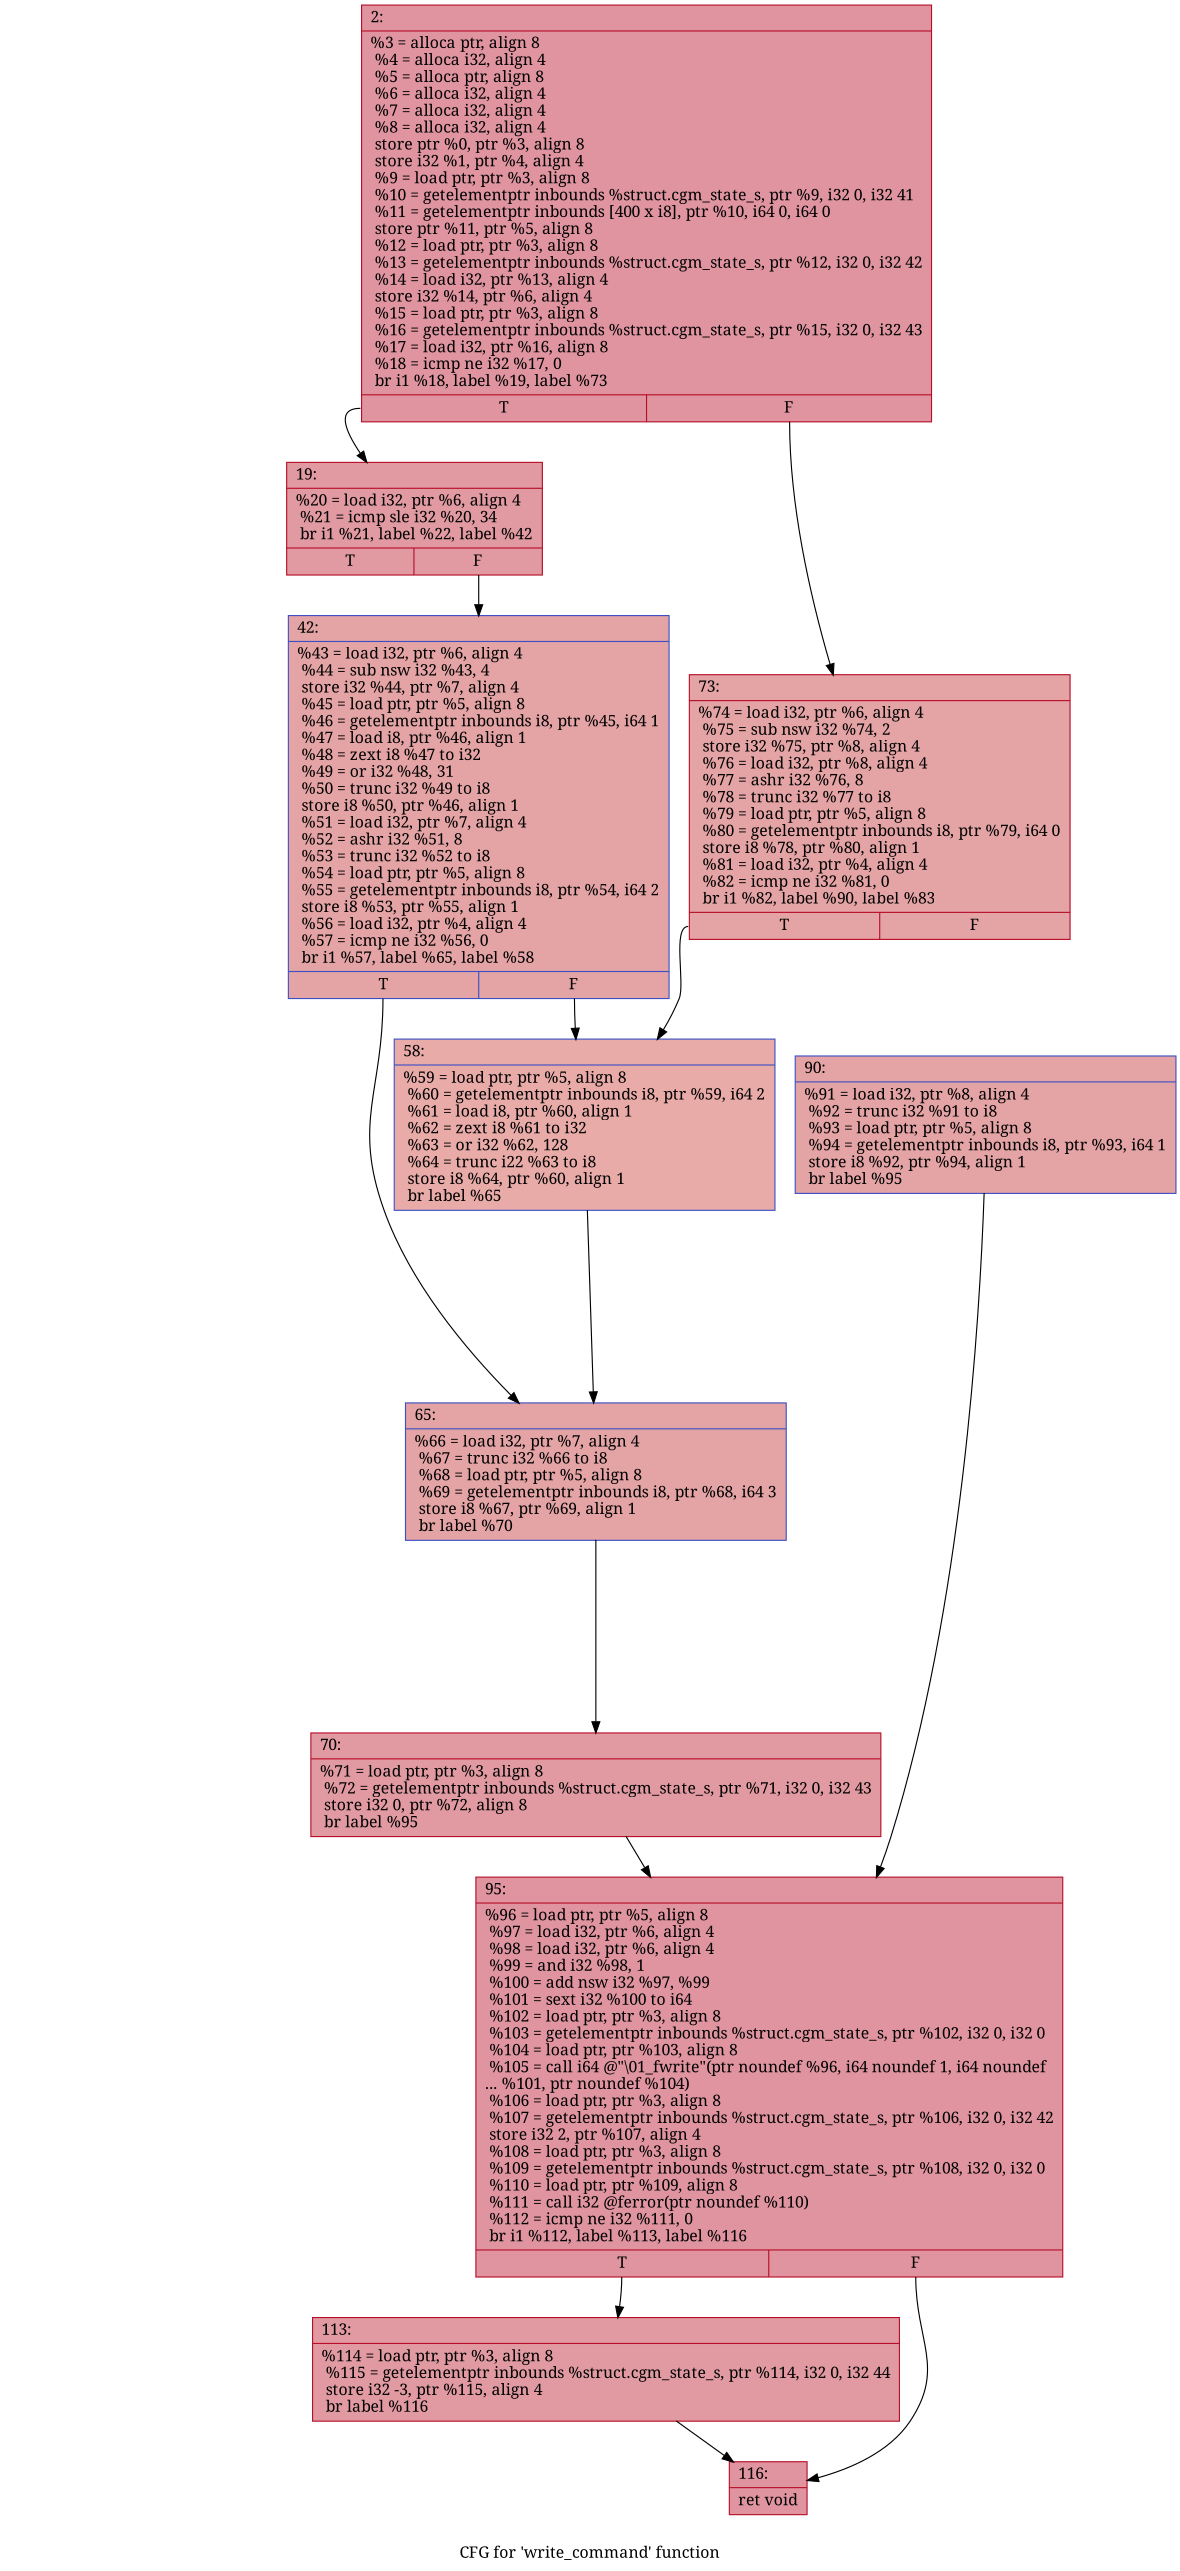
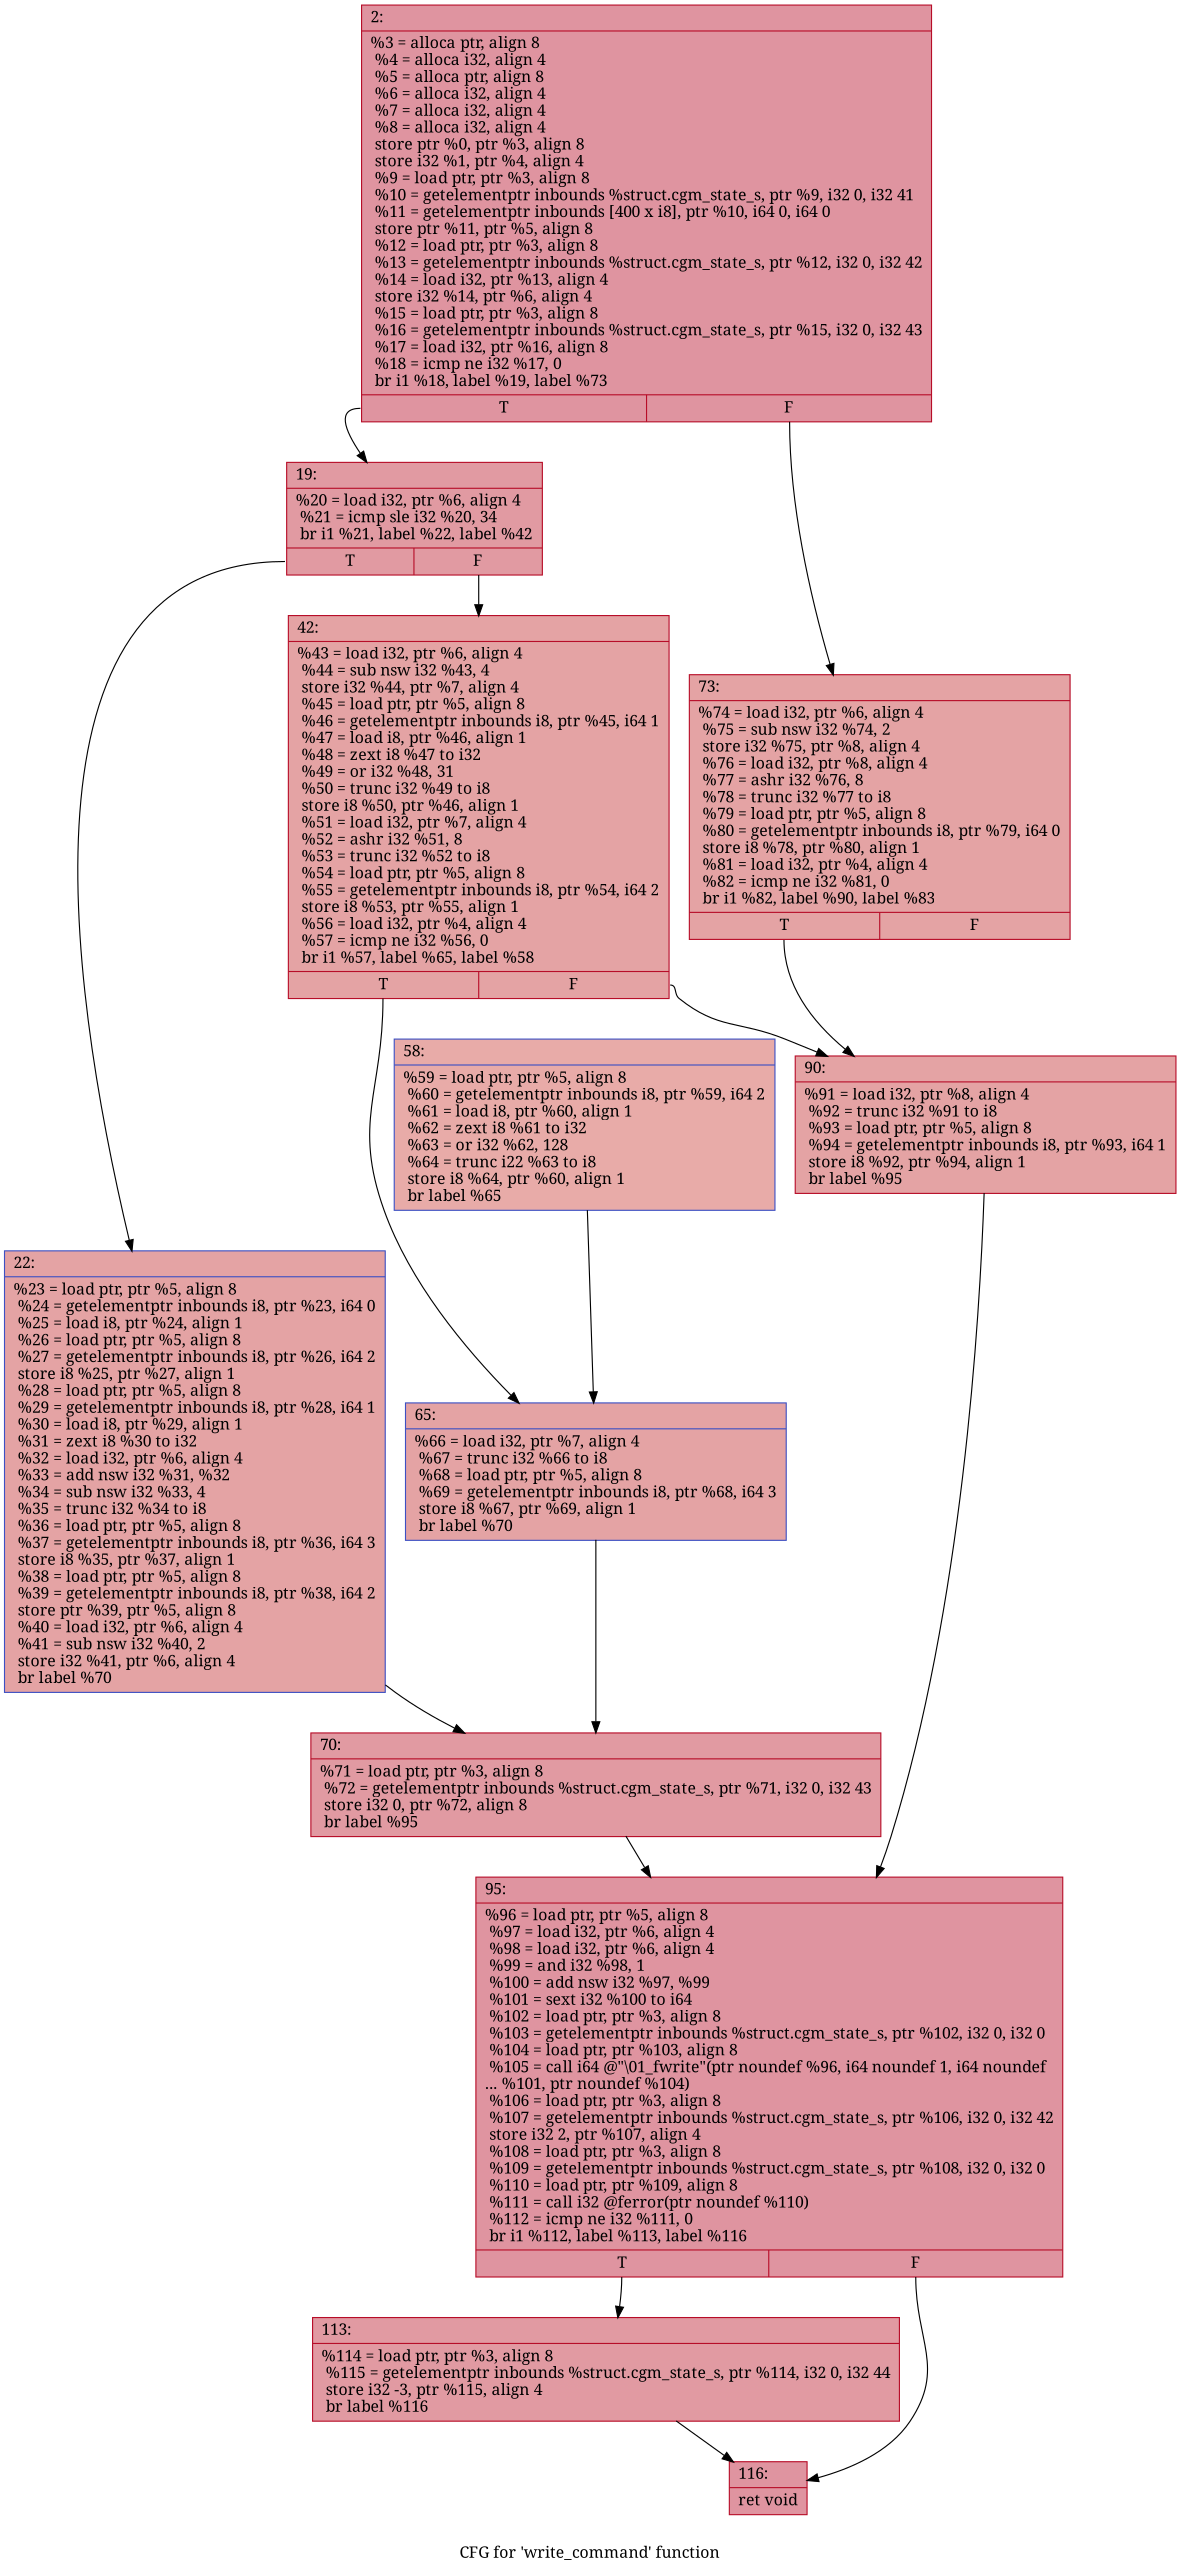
node "42:": color #3d50c3ff -> #b70d28ff
edge "73:" -> "58:": now "73:" -> "90:"
edge "42:" -> "58:": now "42:" -> "90:"
node "90:": color #3d50c3ff -> #b70d28ff
node "22:": added
